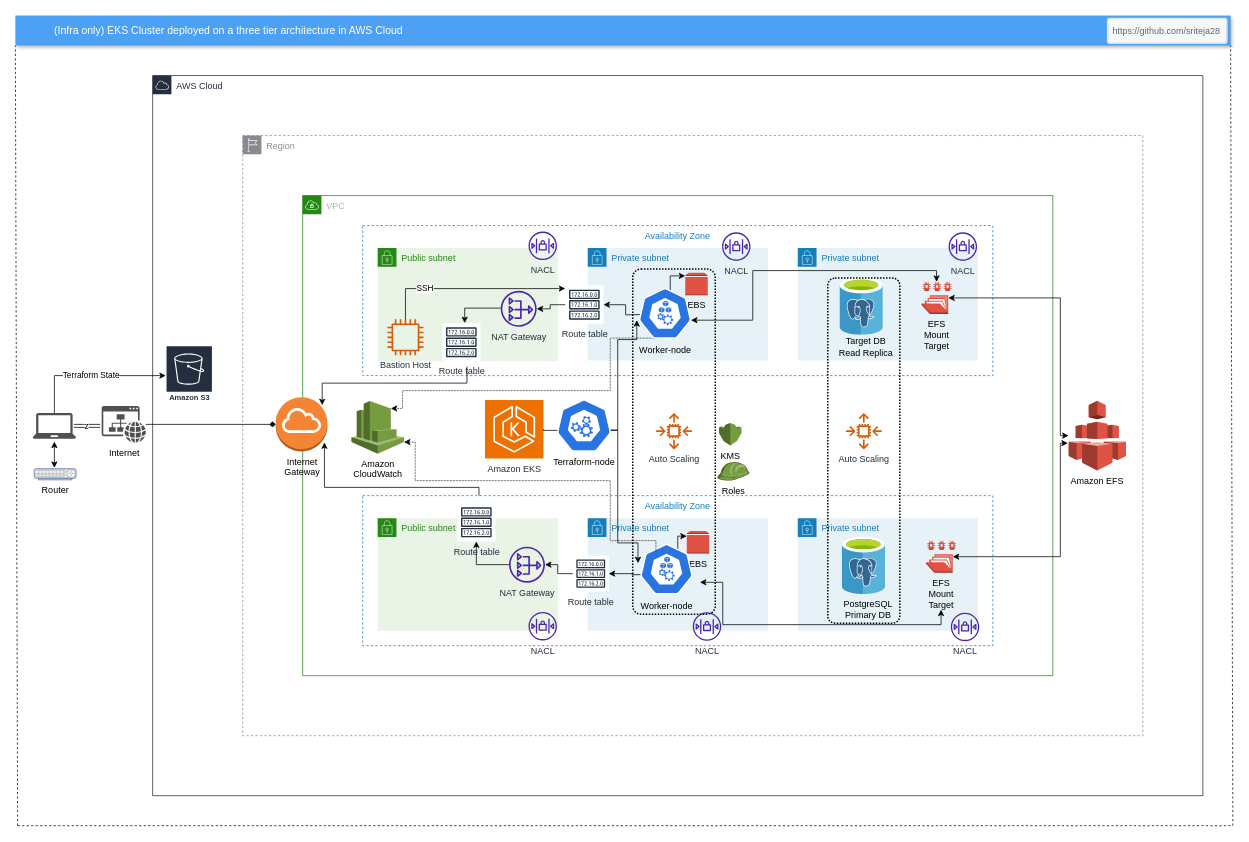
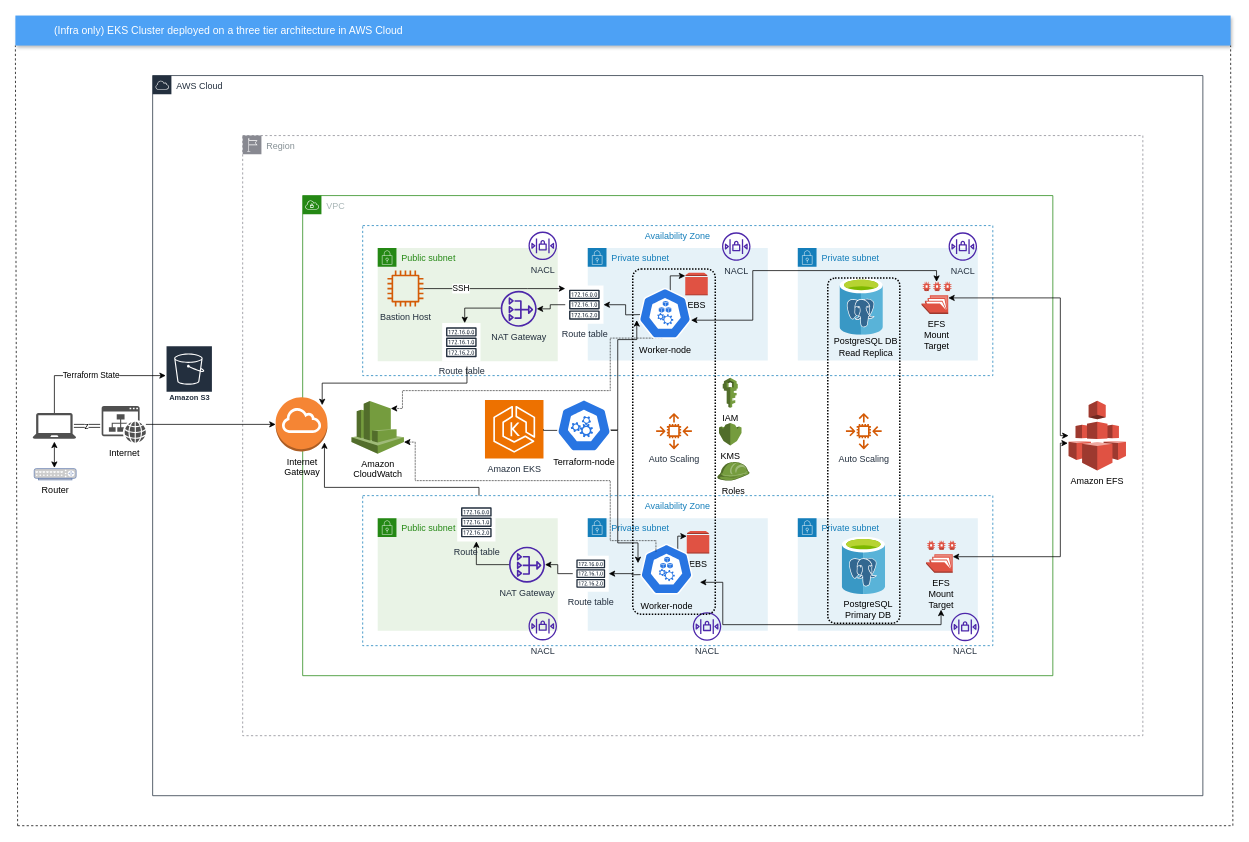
node "https://github.com/sriteja28": removed
node "Bastion Host": moved (405, 337) -> (405, 288)
node "Target DB Read Replica": label "Target DB Read Replica" -> "PostgreSQL DB Read Replica"
node "IAM": added
edge "Internet" -> "Internet Gateway": arrowhead diamond -> classic
